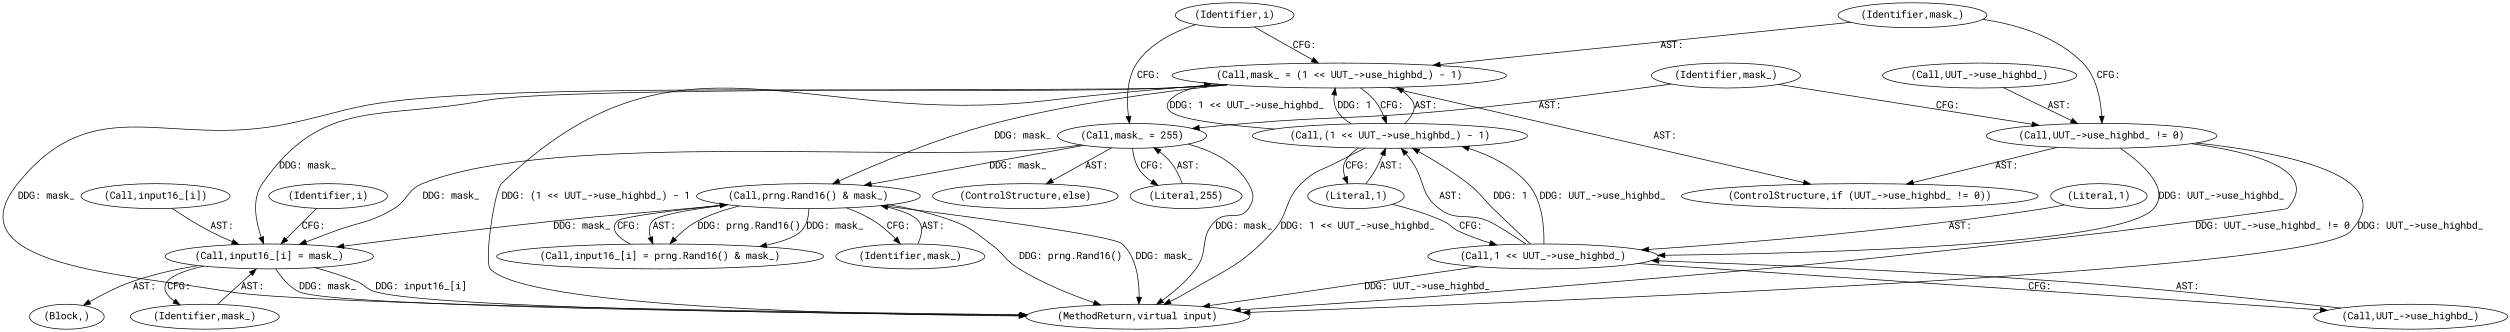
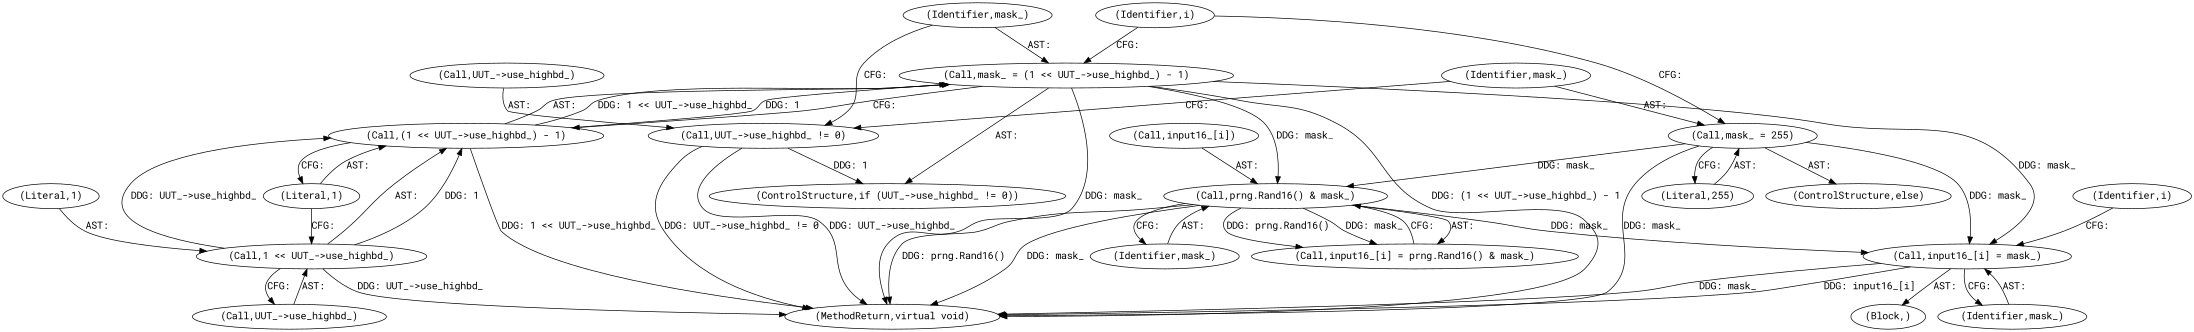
edge "(Call,UUT_->use_highbd_ != 0)" -> "(ControlStructure,if (UUT_->use_highbd_ != 0))": label "AST: " -> "DDG: 1"
edge "(Call,input16_[i])" -> "(Call,input16_[i] = mask_)": now "(Call,input16_[i])" -> "(Call,prng.Rand16() & mask_)"
edge "(Call,UUT_->use_highbd_ != 0)" -> "(Call,1 << UUT_->use_highbd_)": removed, label "DDG: UUT_->use_highbd_"
node "(MethodReturn,virtual input)": label "(MethodReturn,virtual input)" -> "(MethodReturn,virtual void)"
